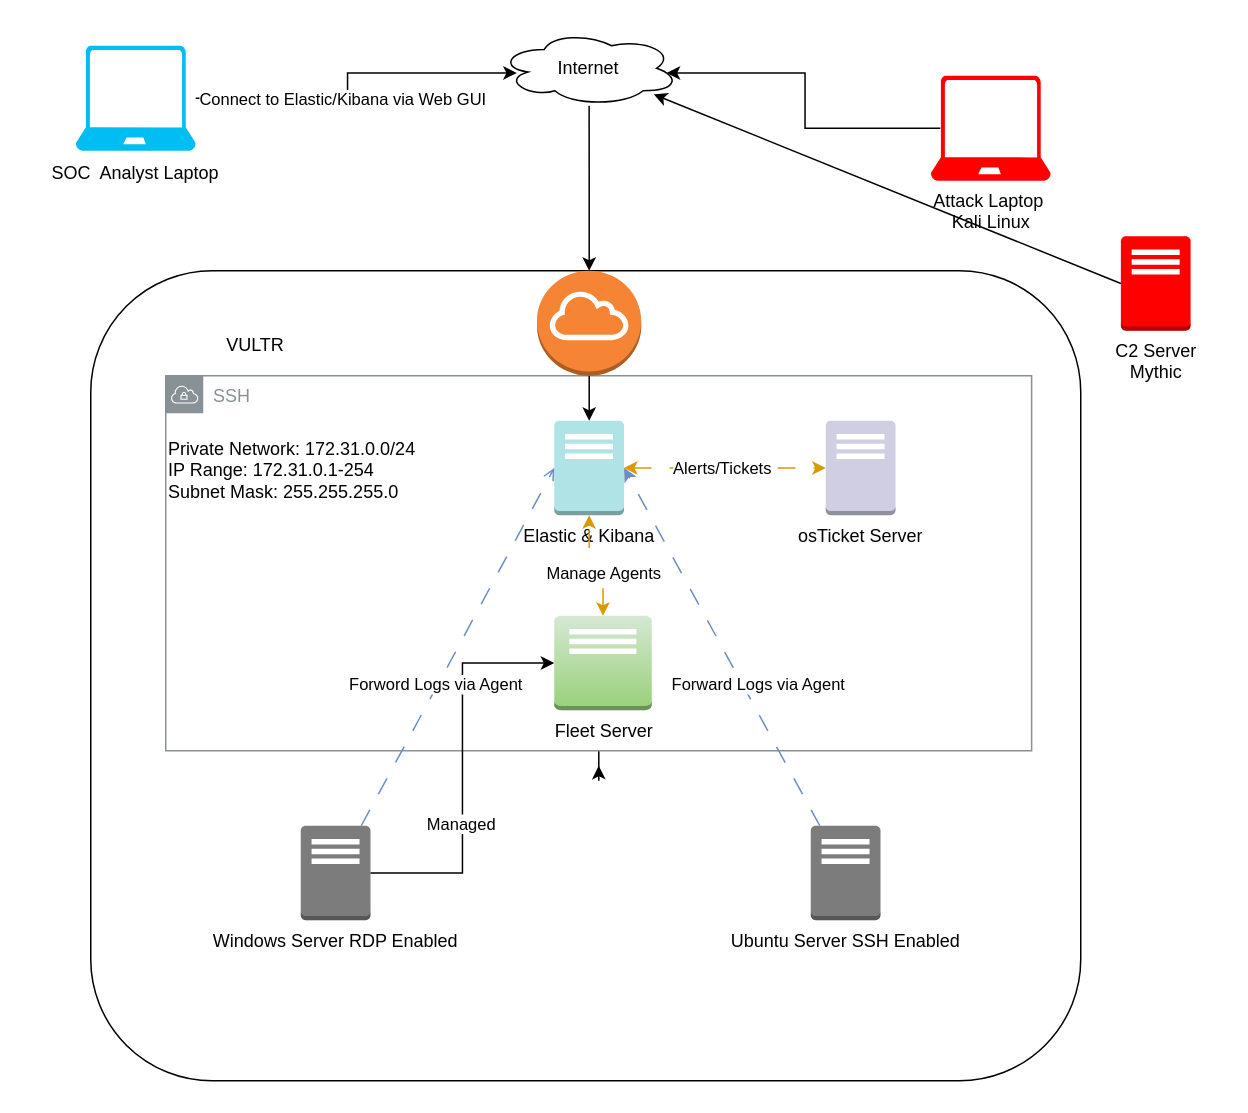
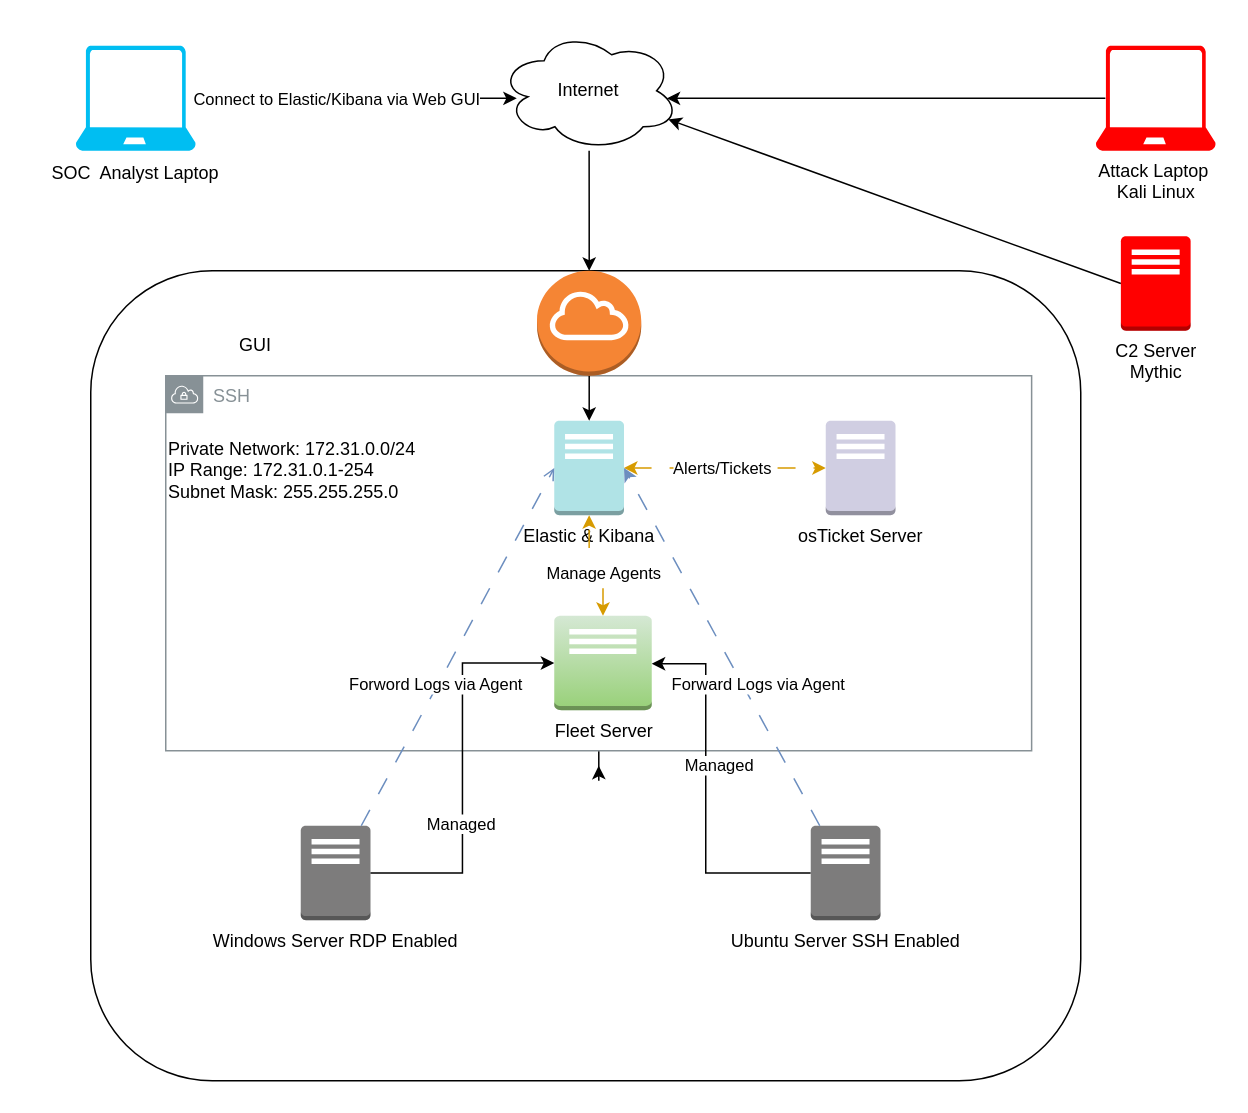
node "Internet": size 180x75 -> 180x120
node "Attack Laptop Kali Linux": moved (991, 128) -> (1156, 98)
node "VULTR": label "VULTR" -> "GUI"
edge "Ubuntu Server SSH Enabled" -> "Fleet Server": added, label "Managed"
